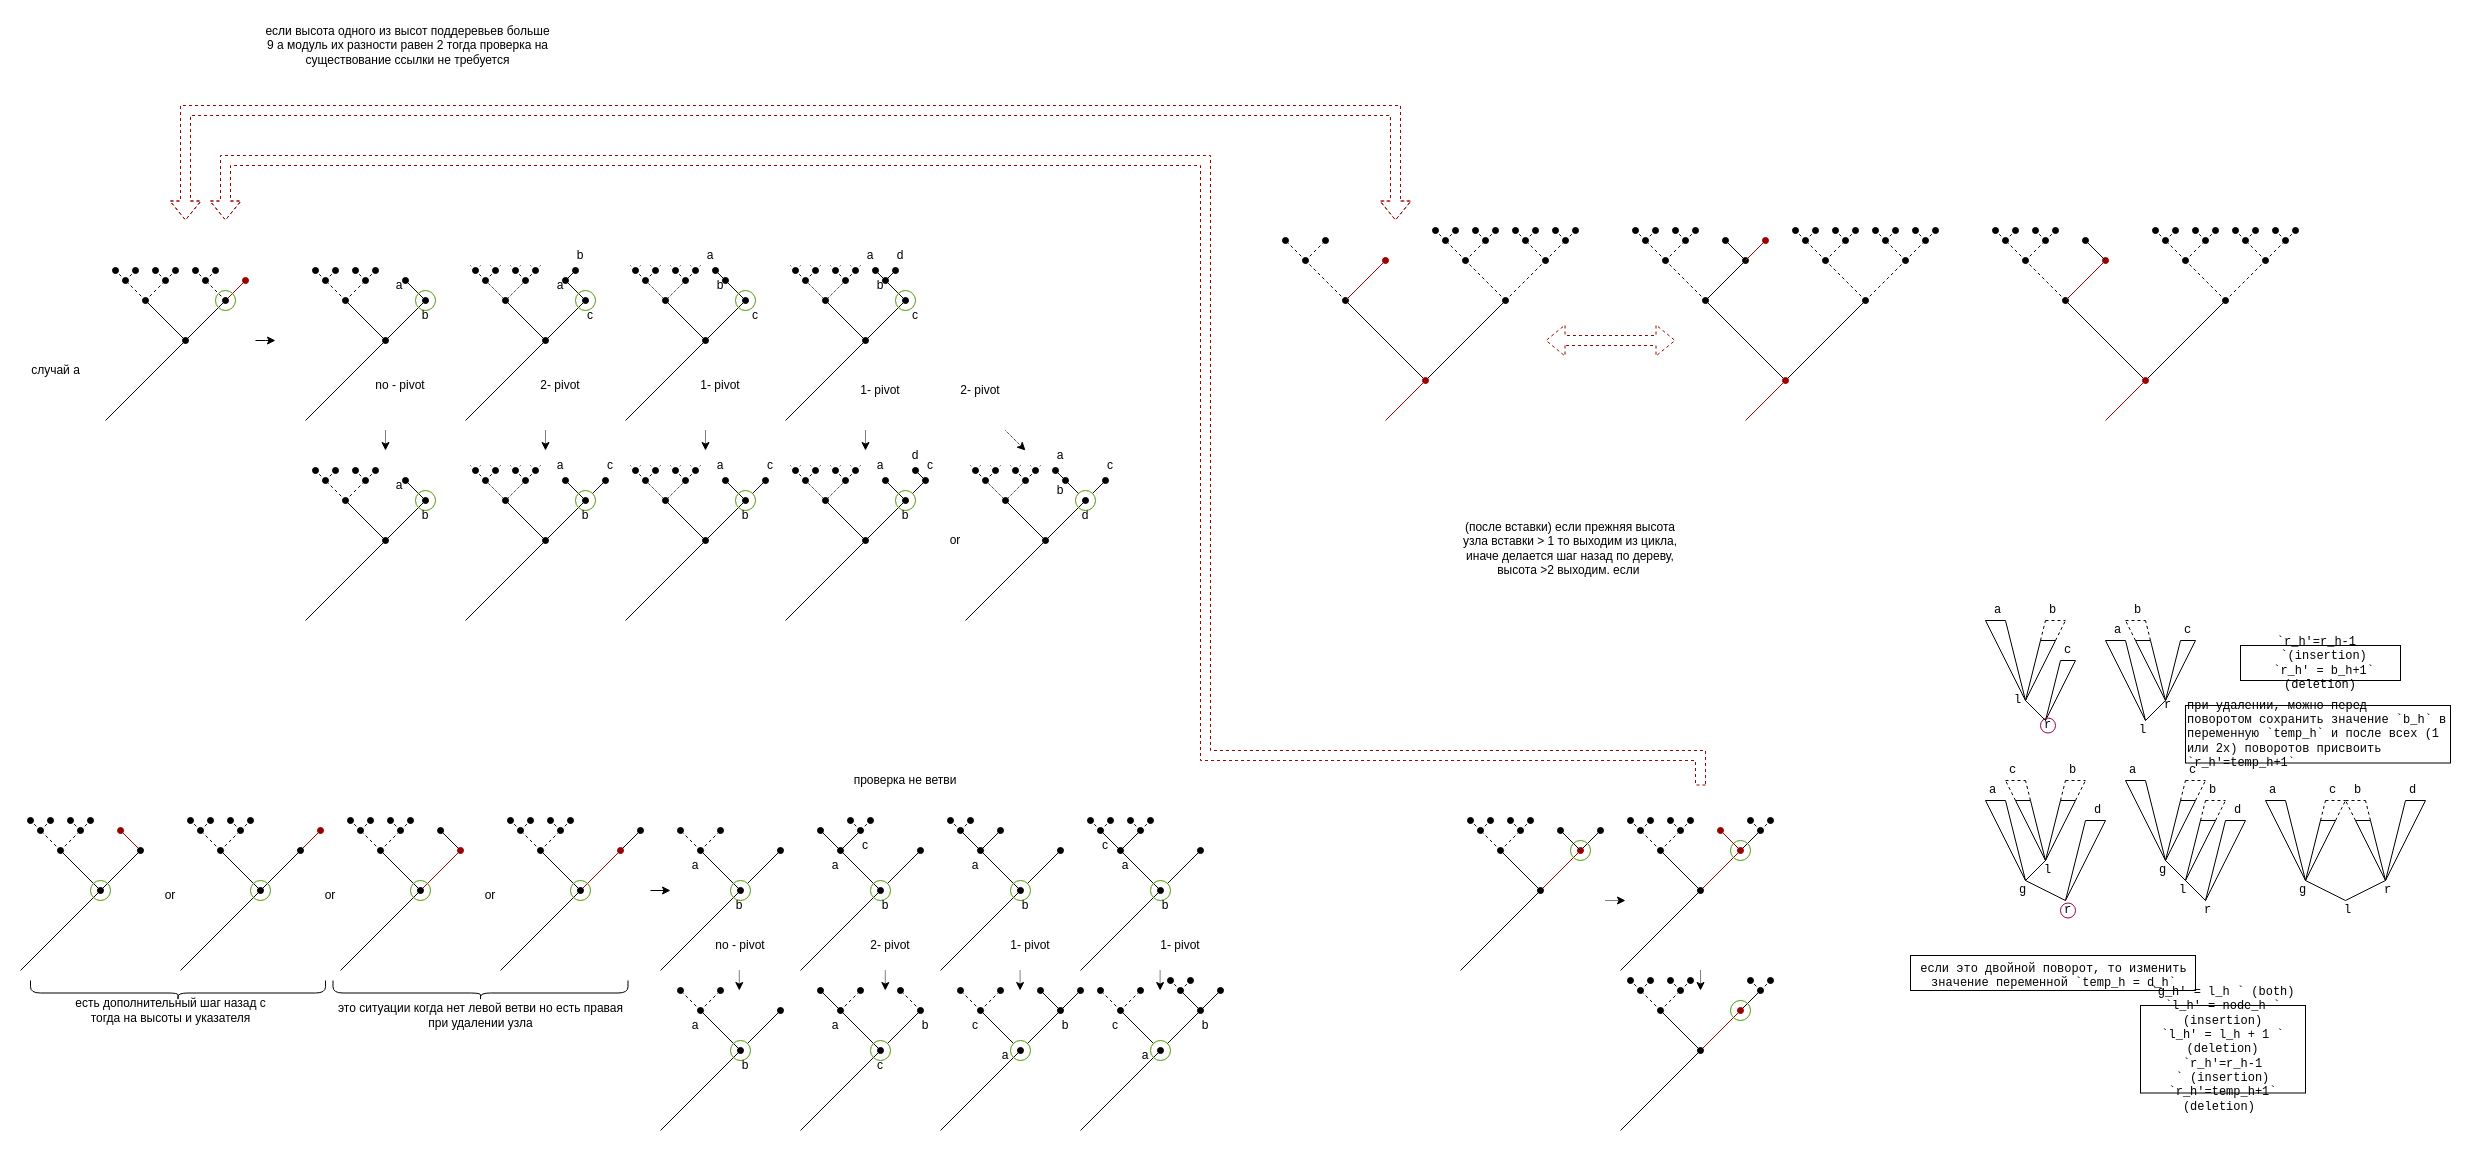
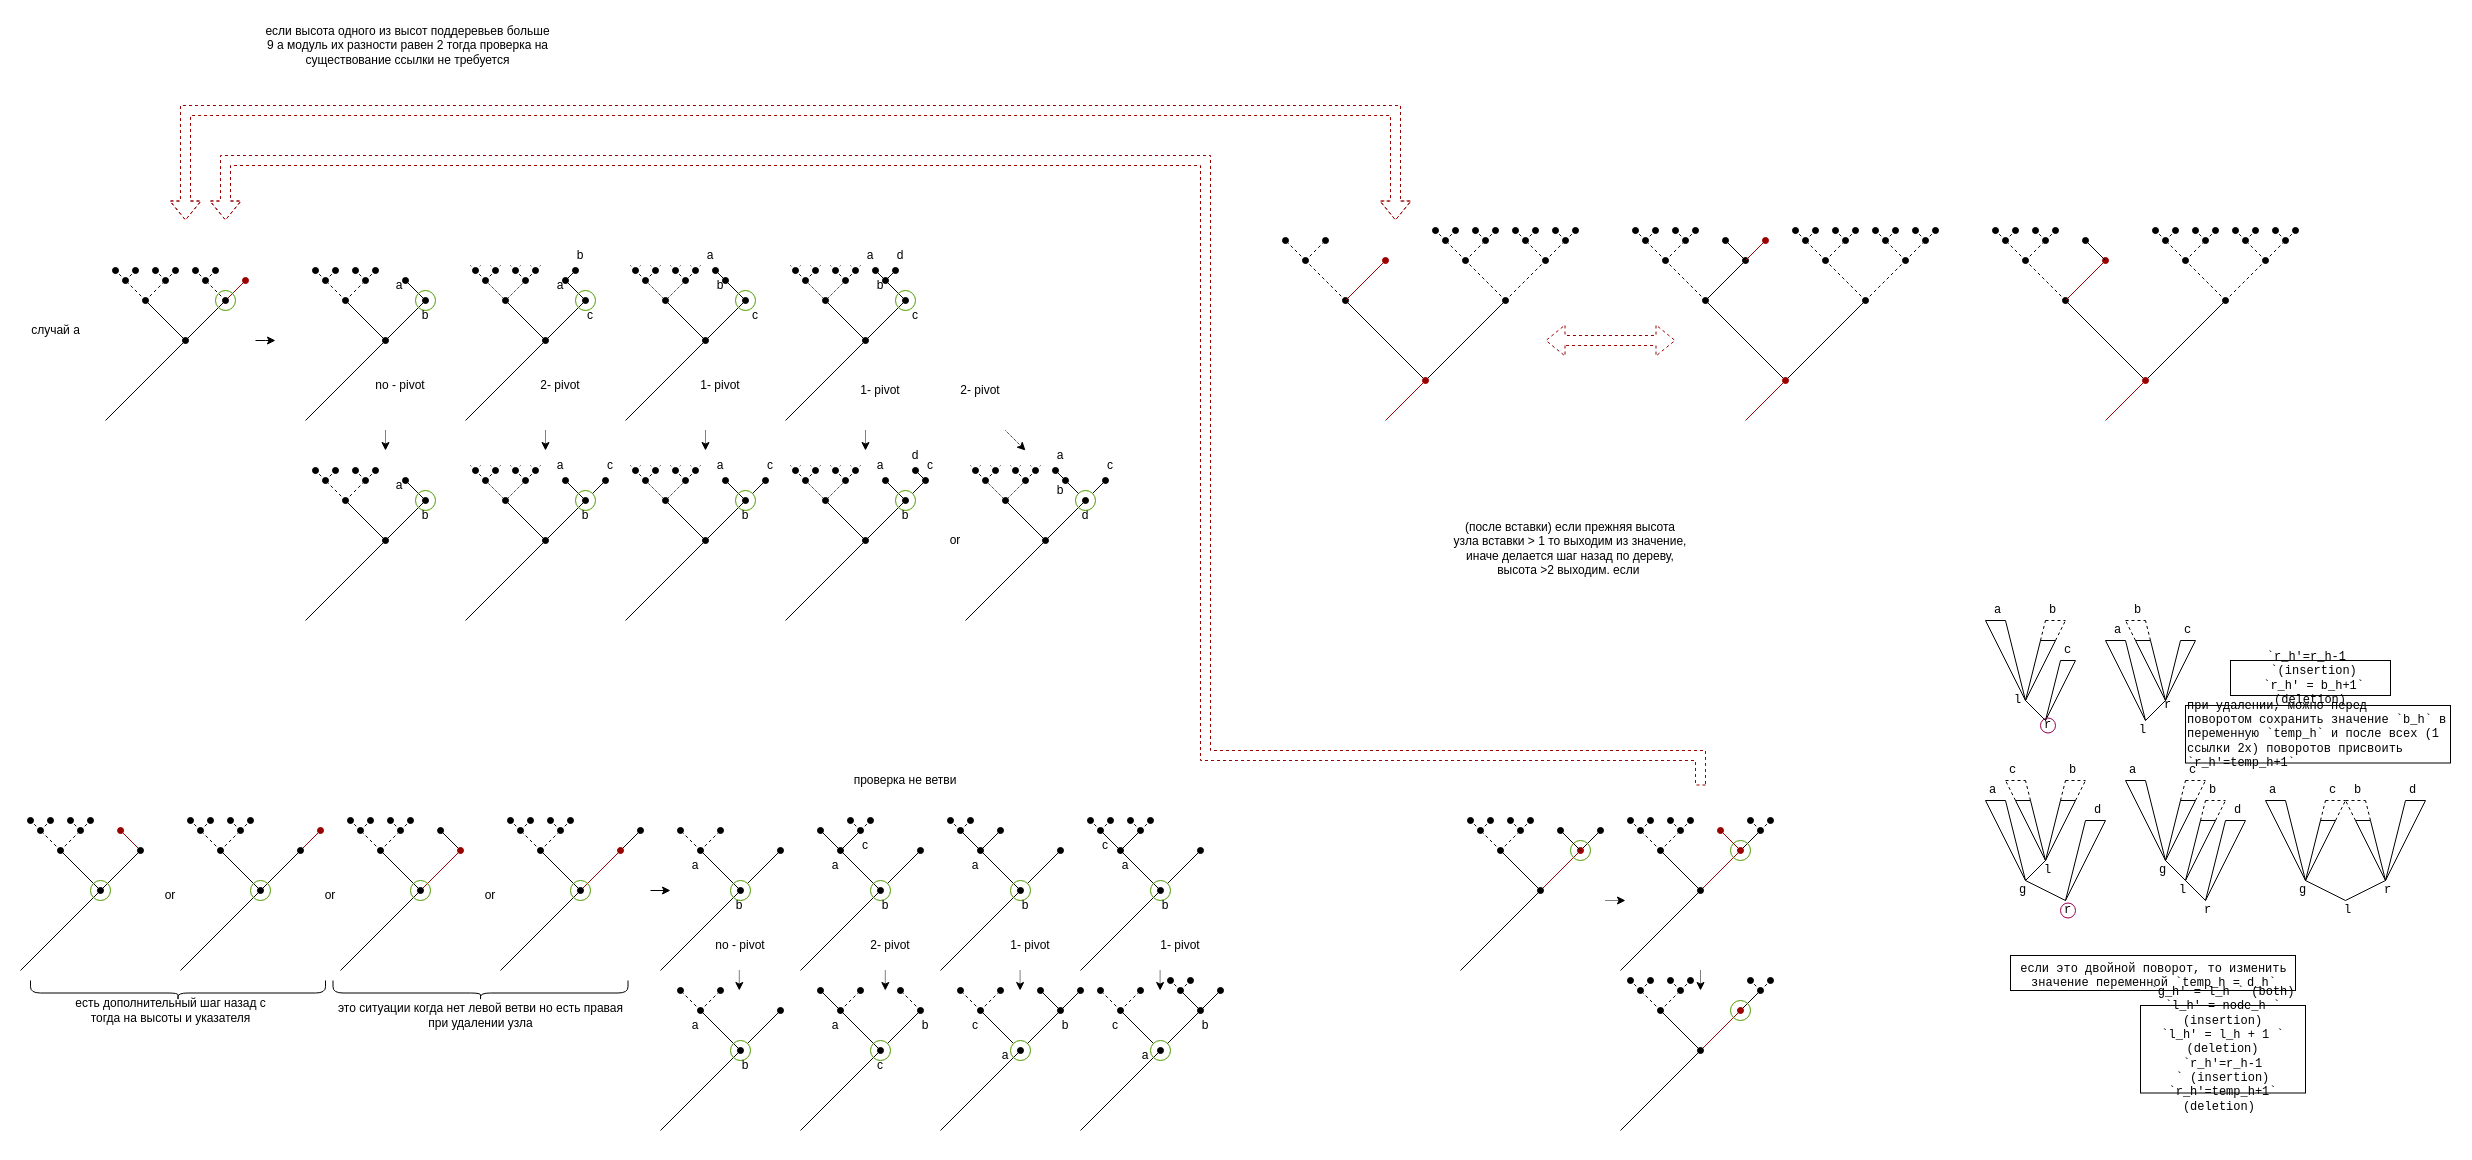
node "случай а": moved (56, 371) -> (56, 331)
node "(после вставки) если прежняя высота узла вставки > 1 то выходим из цикла, иначе делается шаг назад по дереву, высота >2 выходим. если": label "(после вставки) если прежняя высота узла вставки > 1 то выходим из цикла, иначе делается шаг назад по дереву, высота >2 выходим. если" -> "(после вставки) если прежняя высота узла вставки > 1 то выходим из значение, иначе делается шаг назад по дереву, высота >2 выходим. если"
node "`r_h'=r_h-1 `(insertion) `r_h' = b_h+1` (deletion)": moved (2321, 663) -> (2311, 678)
node "при удалении, можно перед поворотом сохранить значение `b_h` в переменную `temp_h` и после всех (1 или 2х) поворотов присвоить `r_h'=temp_h+1`": label "при удалении, можно перед поворотом сохранить значение `b_h` в переменную `temp_h` и после всех (1 или 2х) поворотов присвоить `r_h'=temp_h+1`" -> "при удалении, можно перед поворотом сохранить значение `b_h` в переменную `temp_h` и после всех (1 ссылки 2х) поворотов присвоить `r_h'=temp_h+1`"
node "если это двойной поворот, то изменить значение переменной `temp_h = d_h`": moved (2053, 973) -> (2153, 973)
